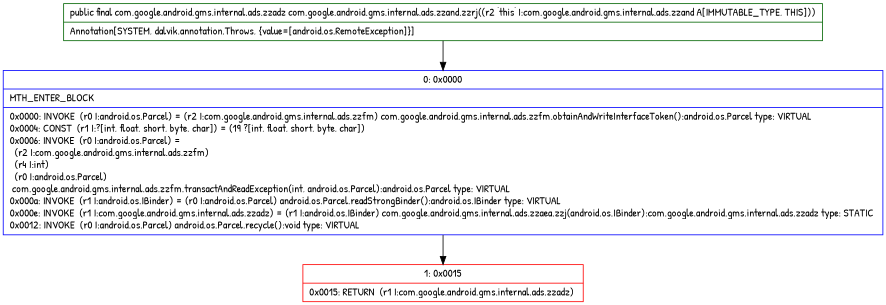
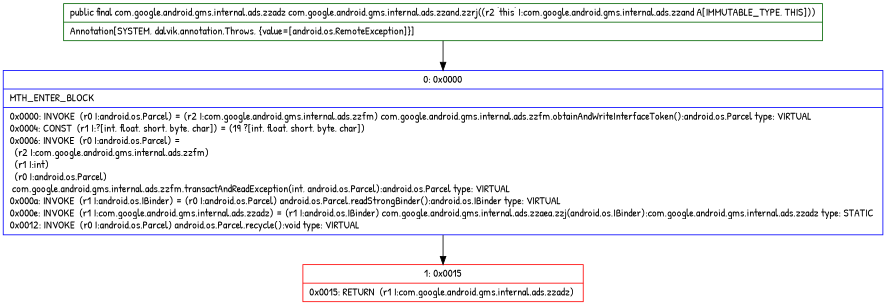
node "0: 0x0000": text "(r4 I:int)" -> "(r1 I:int)"
